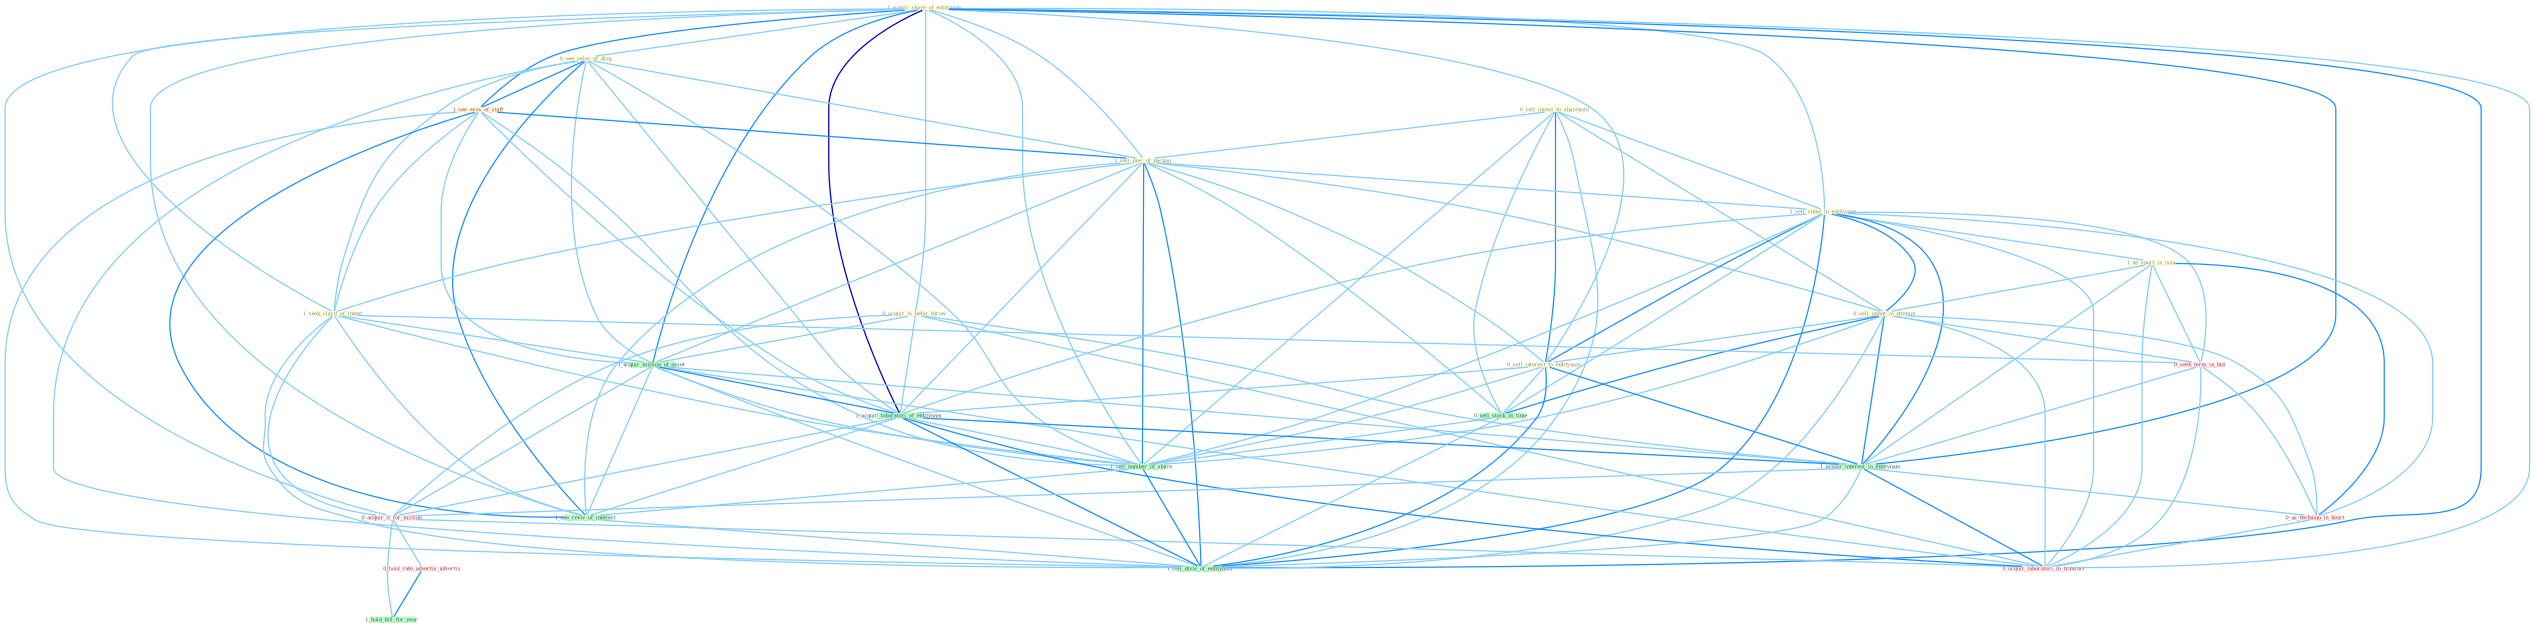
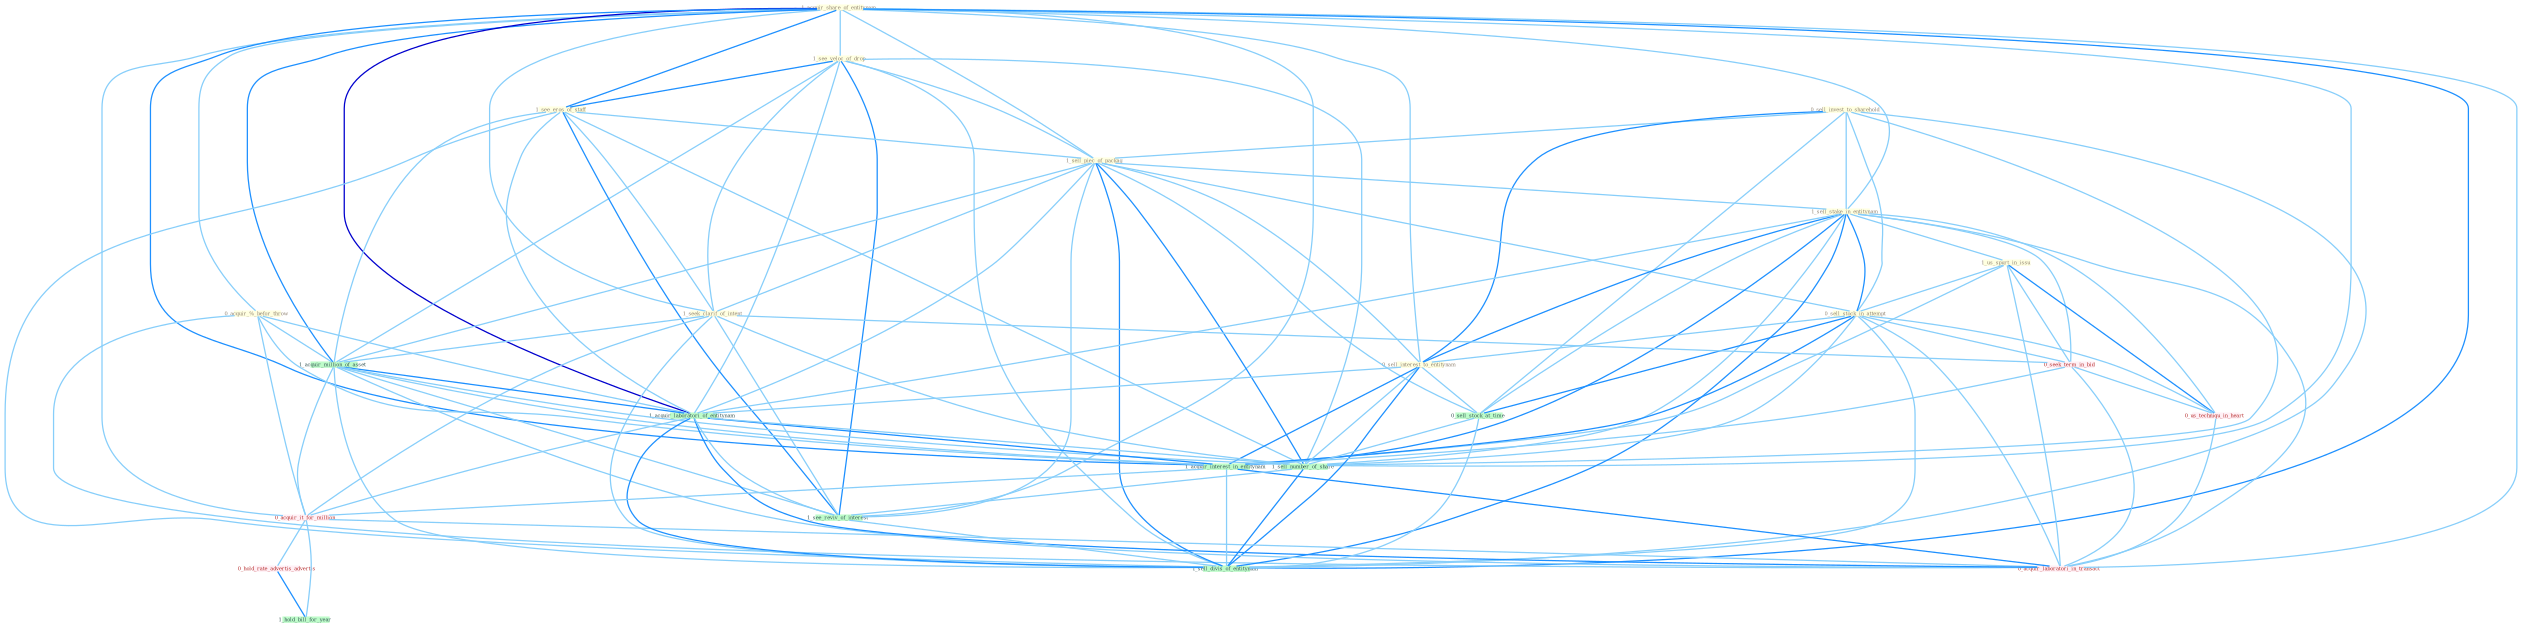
node "0_see_veloc_of_drop": label "0_see_veloc_of_drop" -> "1_see_veloc_of_drop"
node "1_see_eros_of_staff": fontcolor #b22222 -> #8b7d6b
edge "1_see_eros_of_staff" -- "1_sell_piec_of_packag": color #1e90ff -> #87cefa
node "0_sell_intent_in_attempt": label "0_sell_intent_in_attempt" -> "0_sell_stock_in_attempt"
edge "1_acquir_interest_in_entitynam" -- "0_us_techniqu_in_heart": removed
